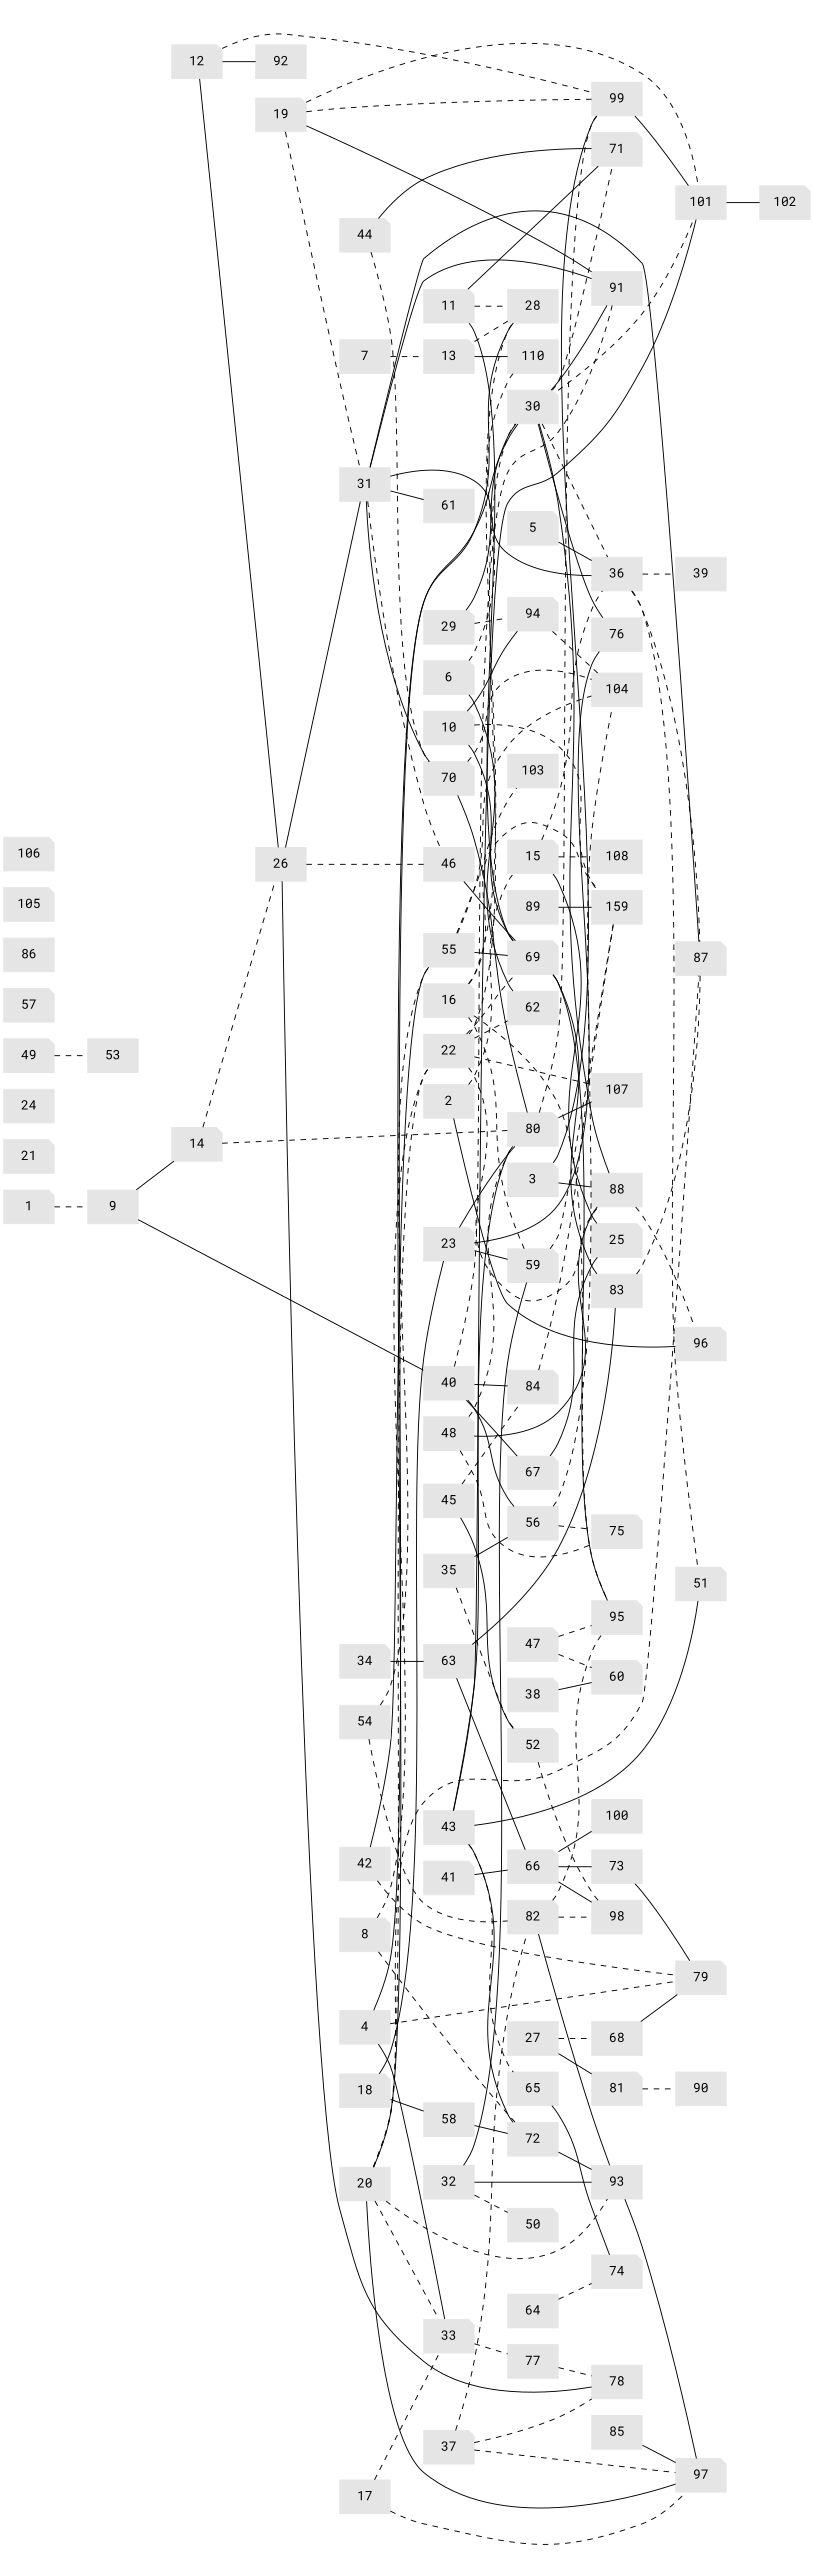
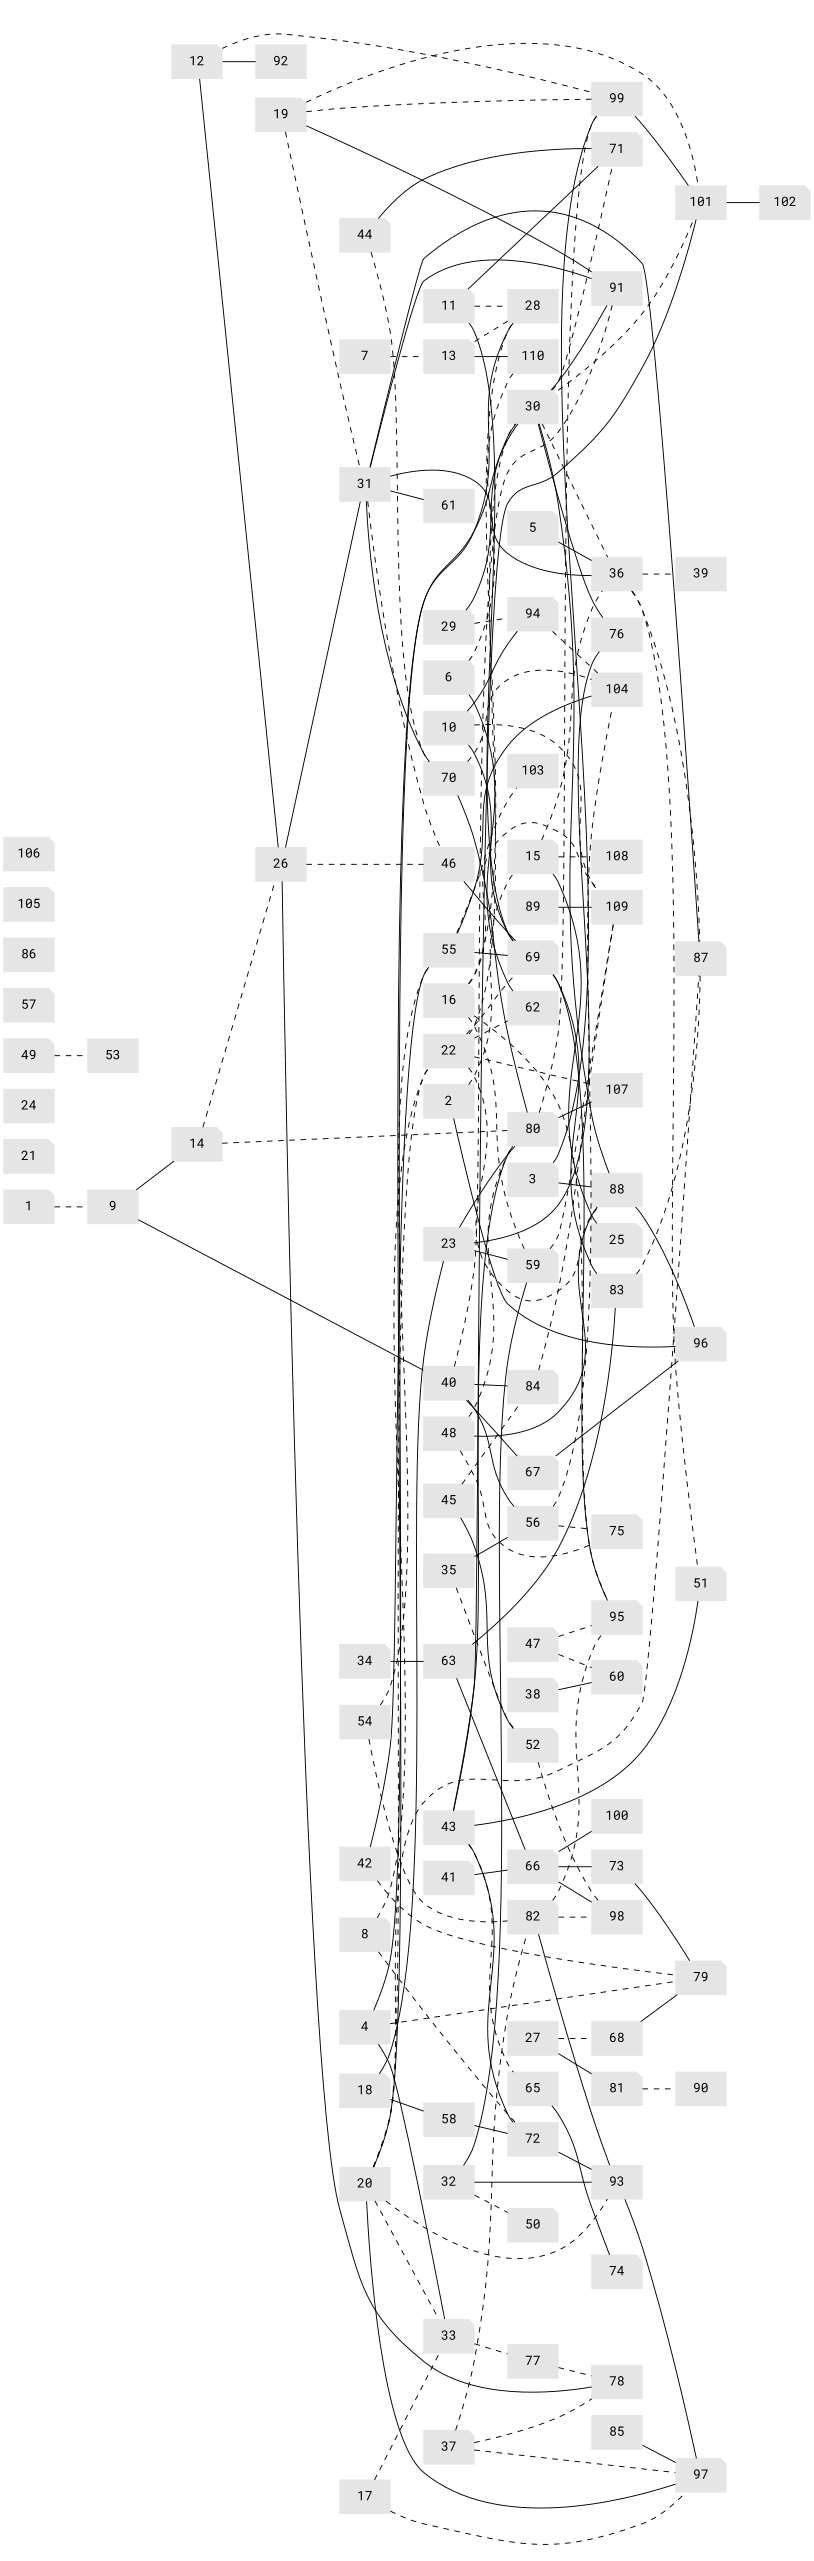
edge "104" -- "55": style dashed -> solid
node "159": label "159" -> "109"
edge "88" -- "96": style dashed -> solid
edge "25" -- "67": now "96" -- "67"
node "64": removed
